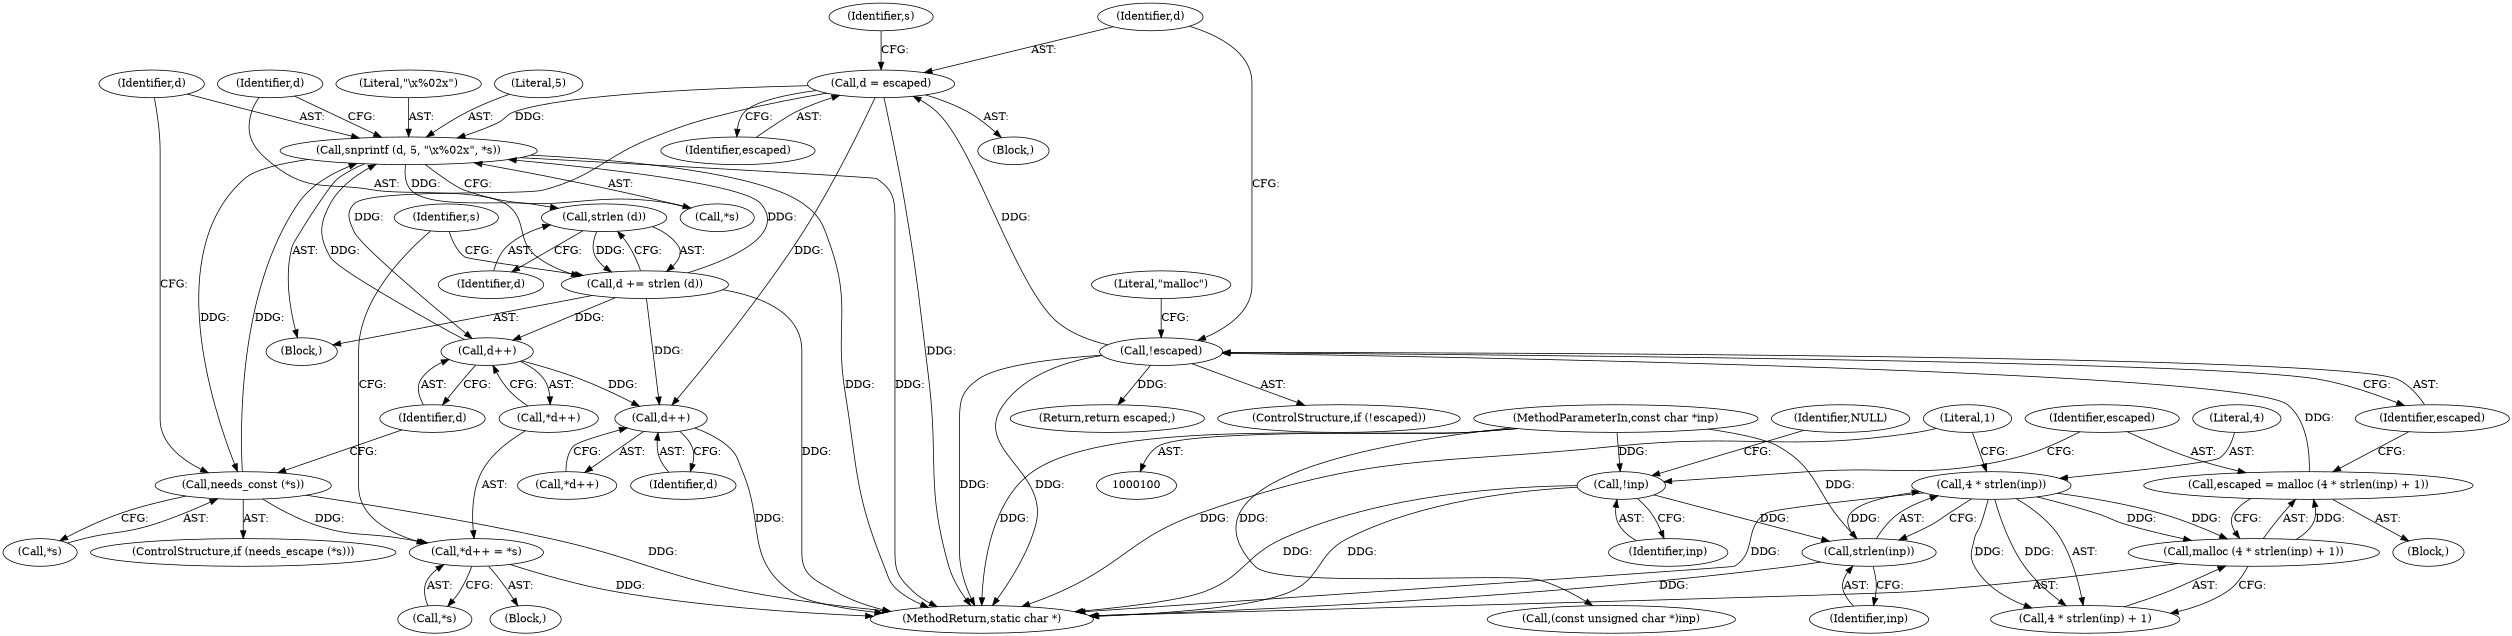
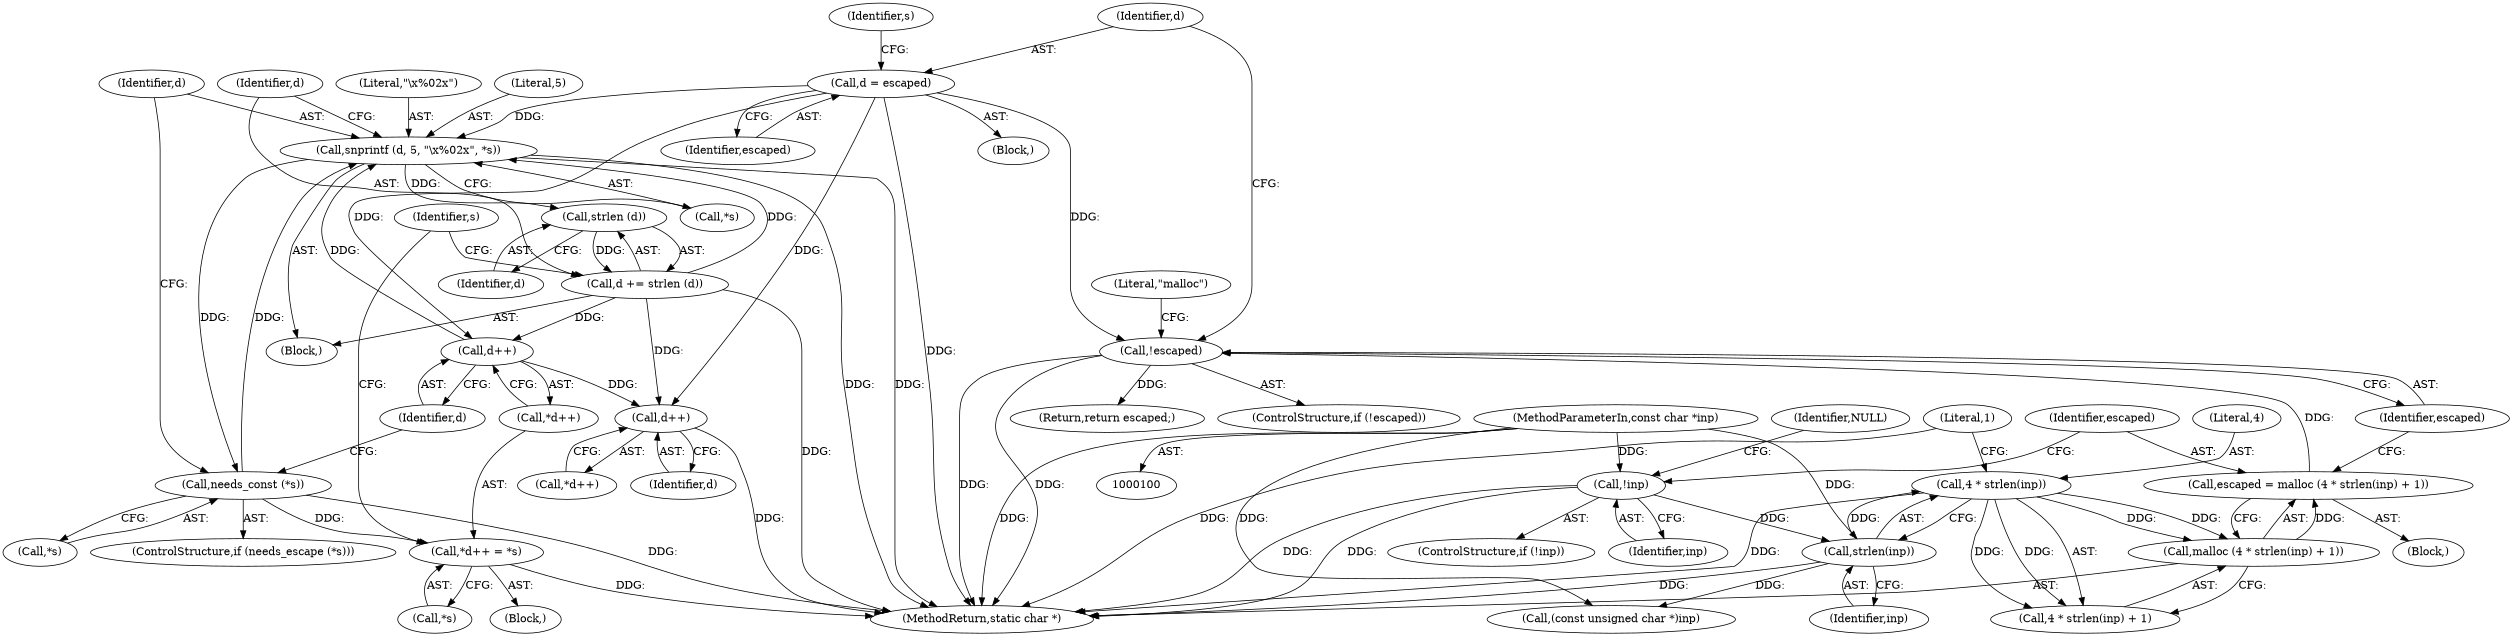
edge "(Call,!escaped)" -> "(Call,d = escaped)": reversed
edge "(Call,d += strlen (d))" -> "(Call,strlen (d))": label "CFG: " -> "AST: "
node "(ControlStructure,if (!inp))": added
edge "(Call,strlen(inp))" -> "(Call,(const unsigned char *)inp)": added, label "DDG:"
